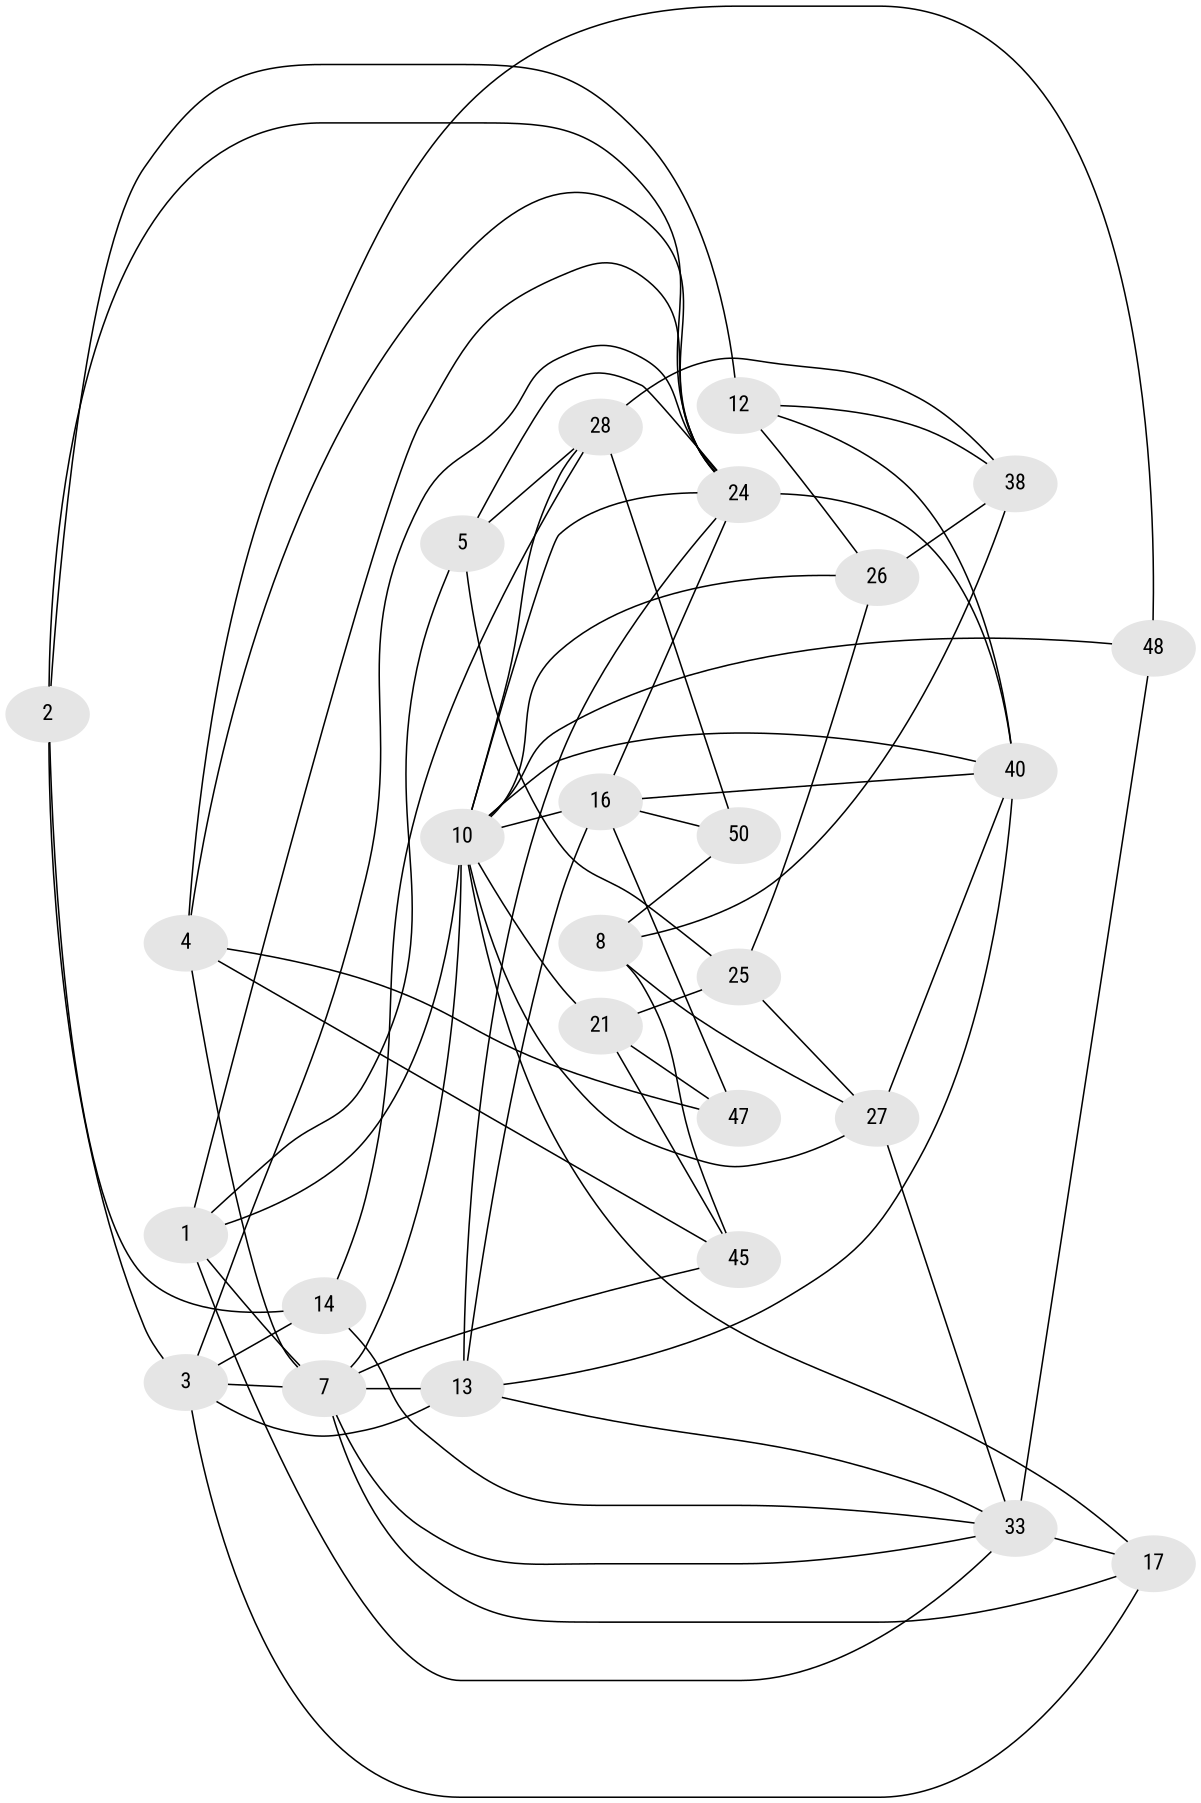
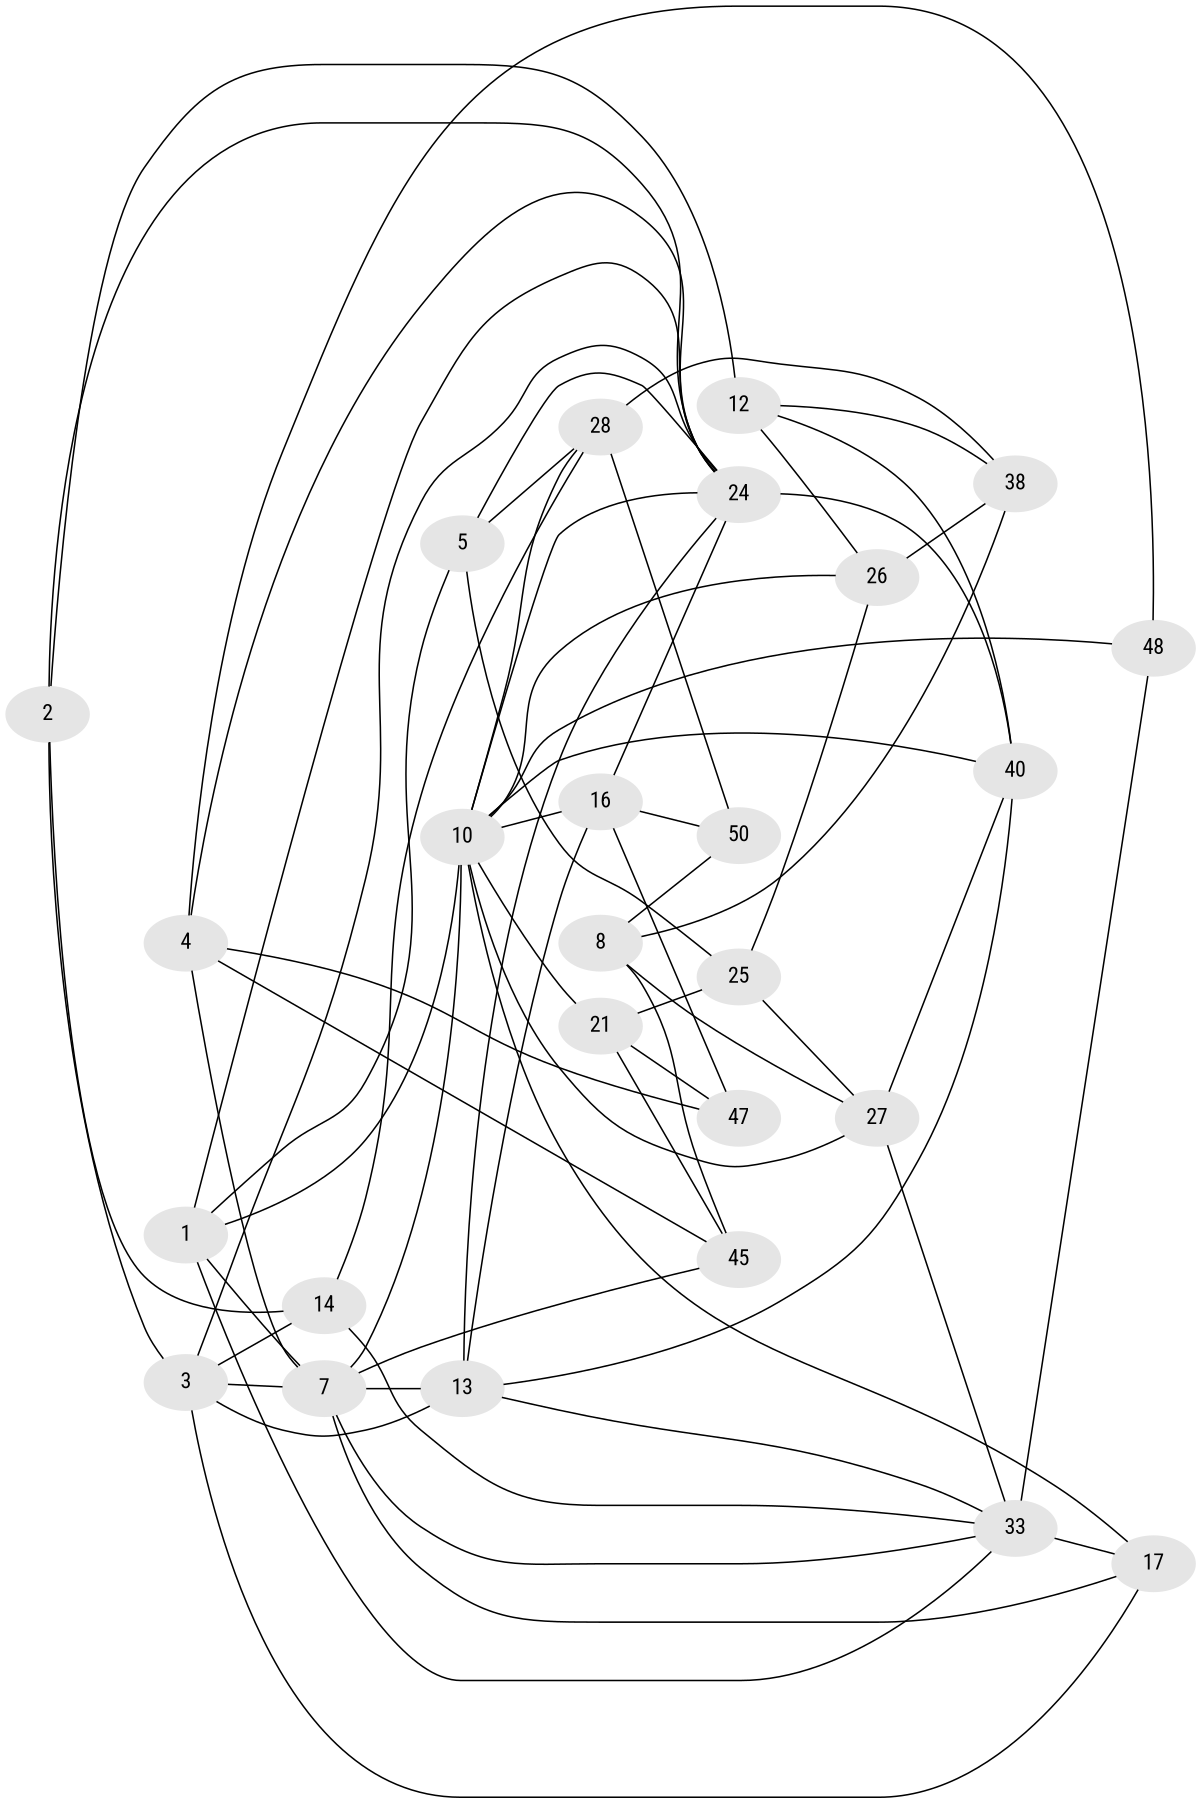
edge "40" -- "16": removed
